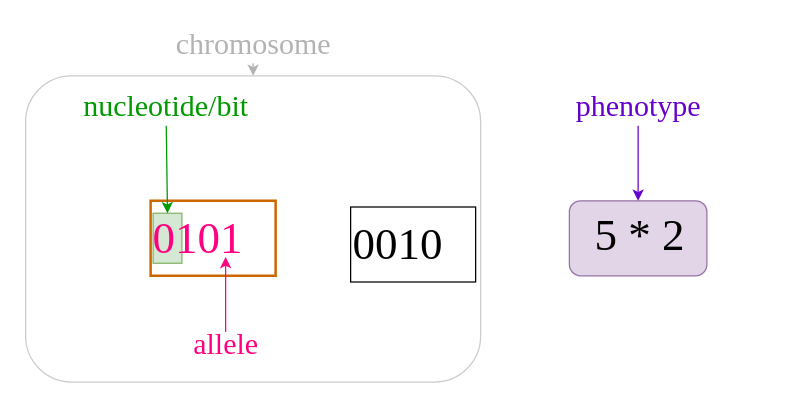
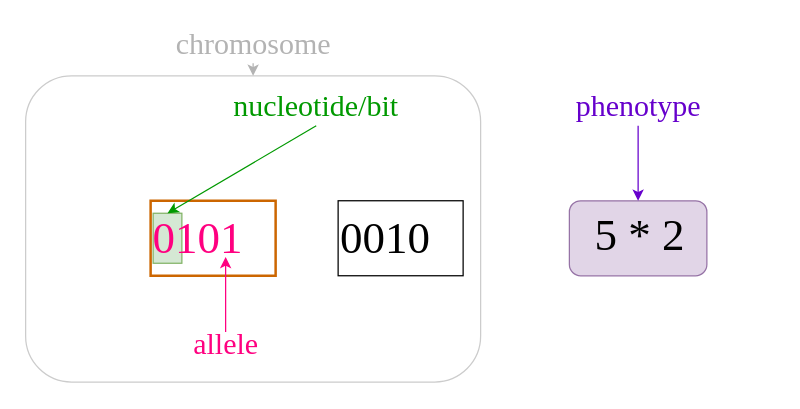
node "nucleotide/bit": moved (166, 107) -> (316, 107)
node "0010": moved (413, 244) -> (401, 238)
